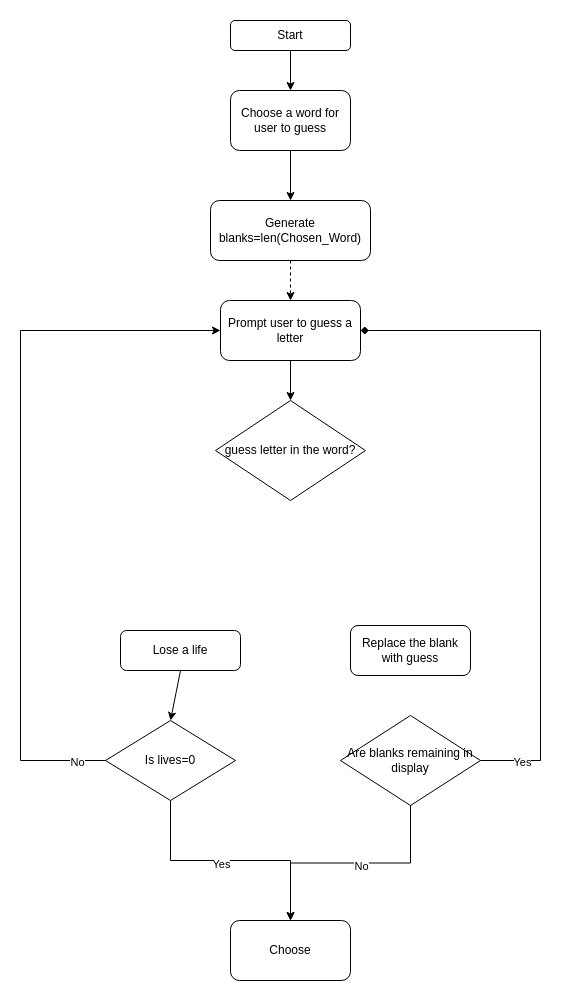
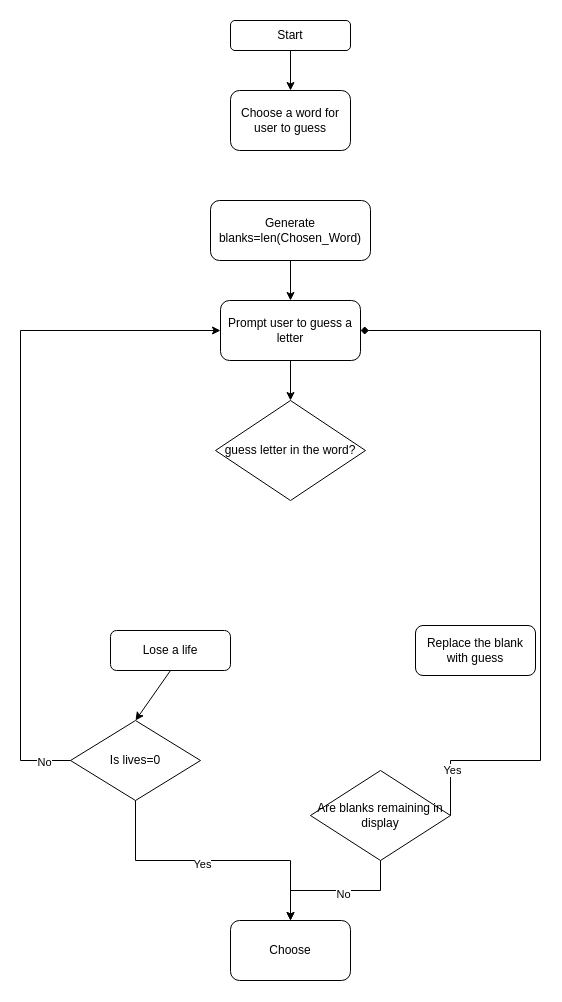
edge "Choose a word for user to guess" -> "Generate blanks=len(Chosen_Word)": removed
edge "Generate blanks=len(Chosen_Word)" -> "Prompt user to guess a letter": style dashed -> solid
node "Lose a life": moved (181, 651) -> (171, 651)
node "Replace the blank with guess": moved (411, 651) -> (476, 651)
node "Is lives=0": moved (171, 761) -> (136, 761)
node "Are blanks remaining in display": moved (411, 761) -> (381, 816)
